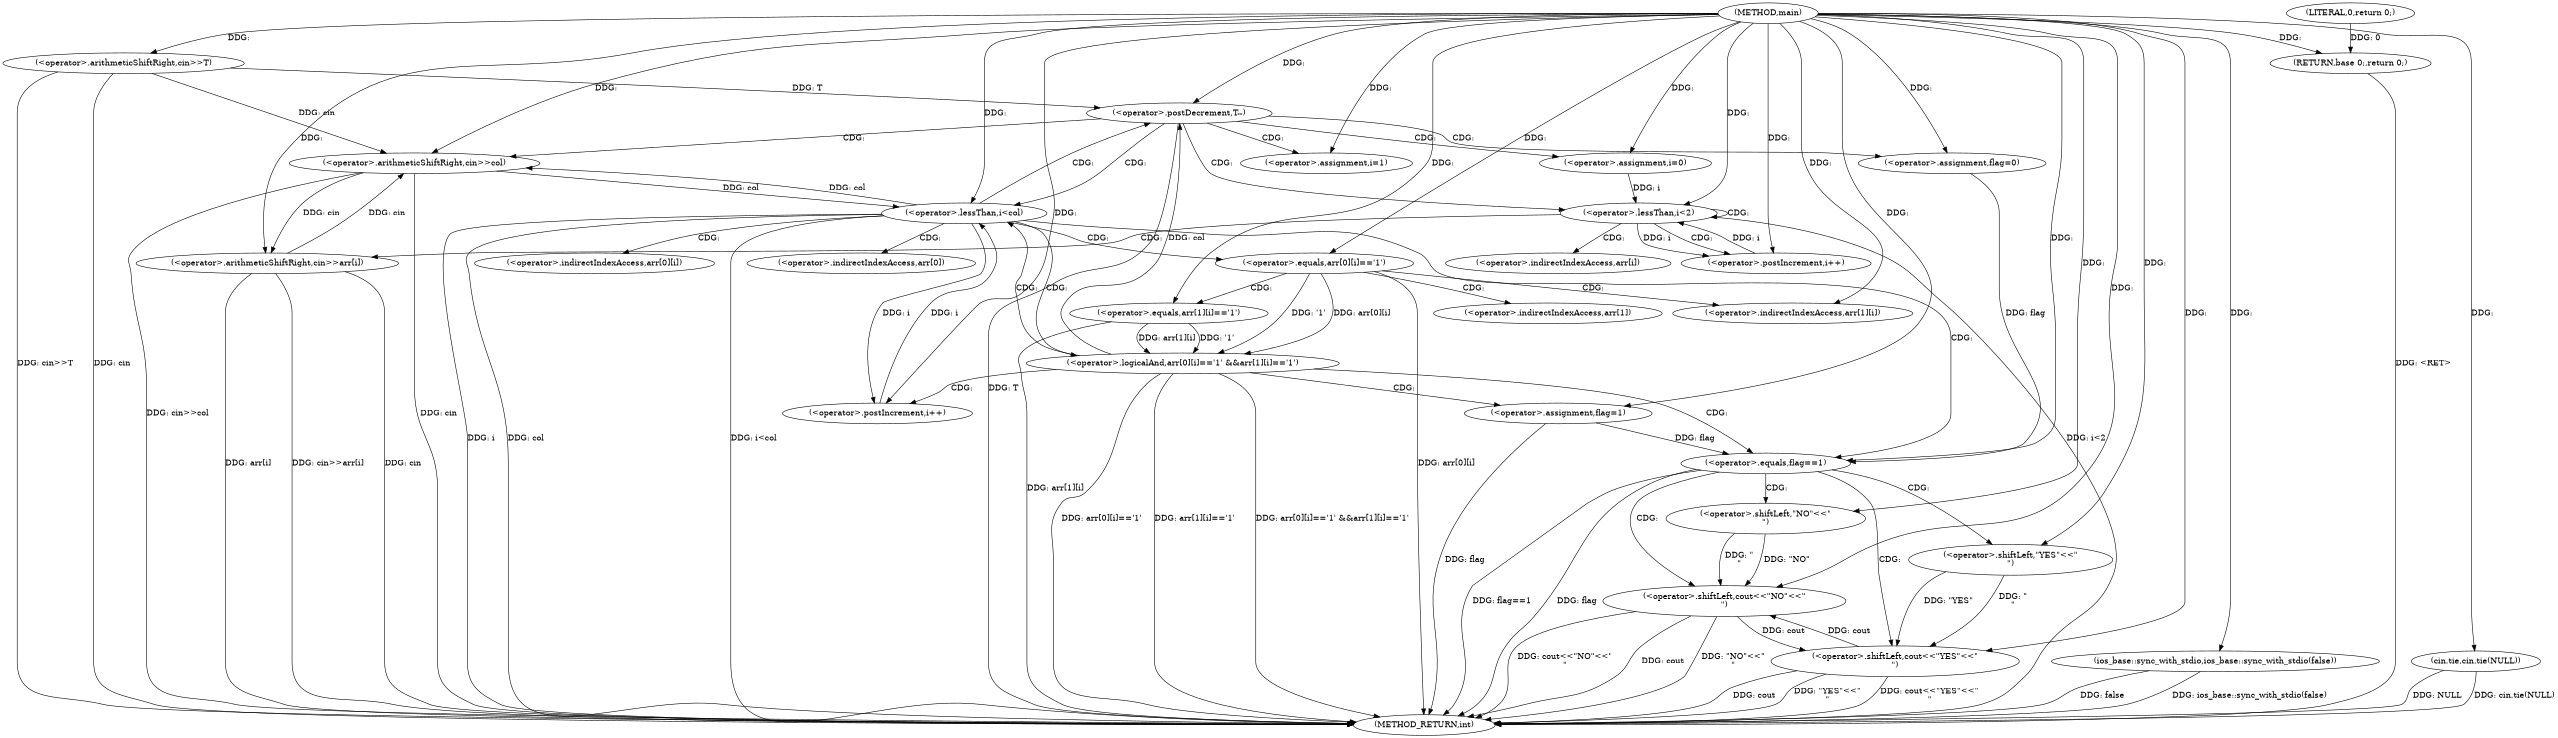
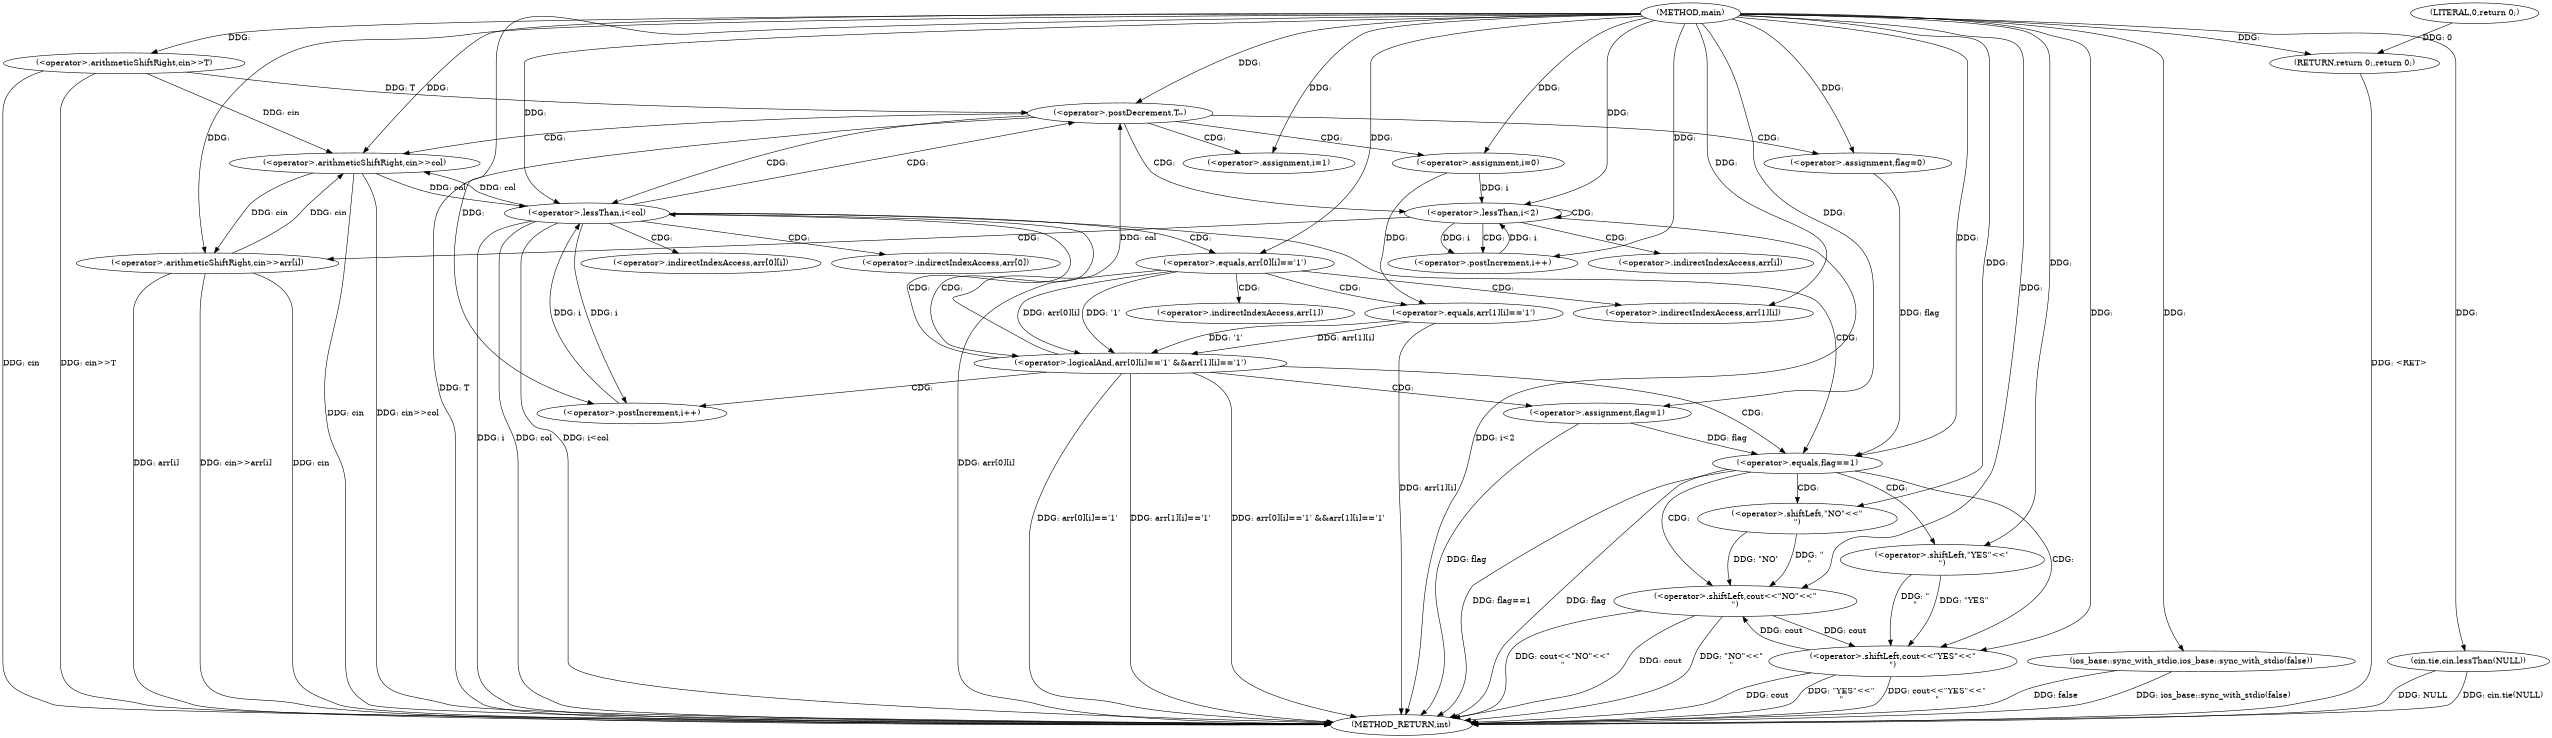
node "(RETURN,base 0;,return 0;)": label "(RETURN,base 0;,return 0;)" -> "(RETURN,return 0;,return 0;)"
edge "(METHOD,main)" -> "(<operator>.equals,arr[1][i]=='1')": now "(<operator>.assignment,i=0)" -> "(<operator>.equals,arr[1][i]=='1')"
node "(cin.tie,cin.tie(NULL))": label "(cin.tie,cin.tie(NULL))" -> "(cin.tie,cin.lessThan(NULL))"
